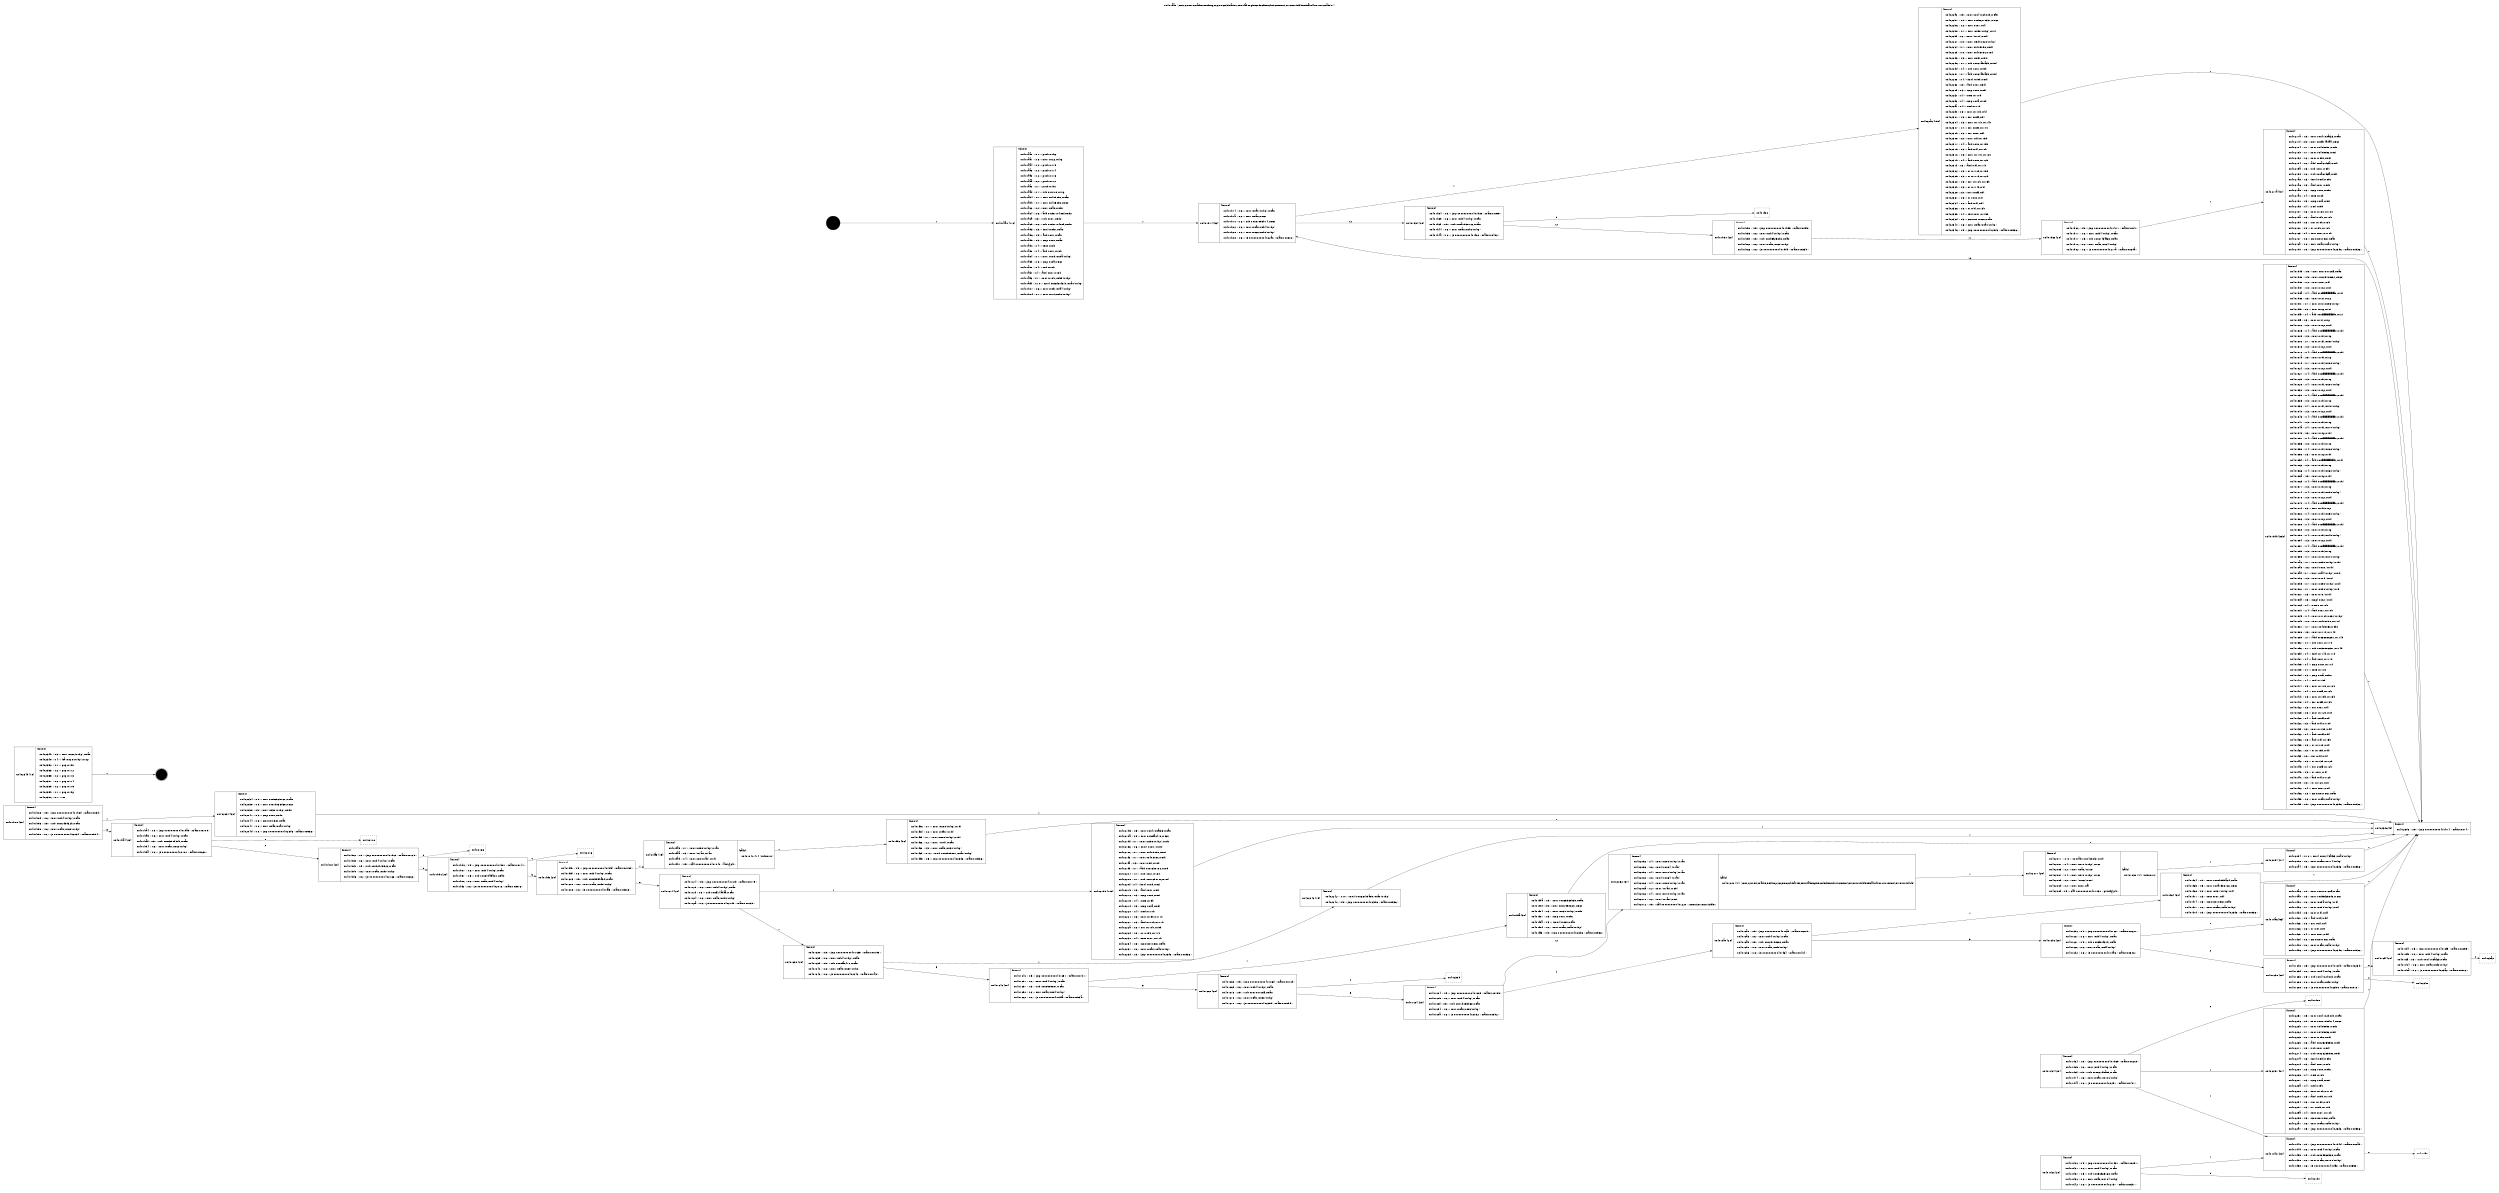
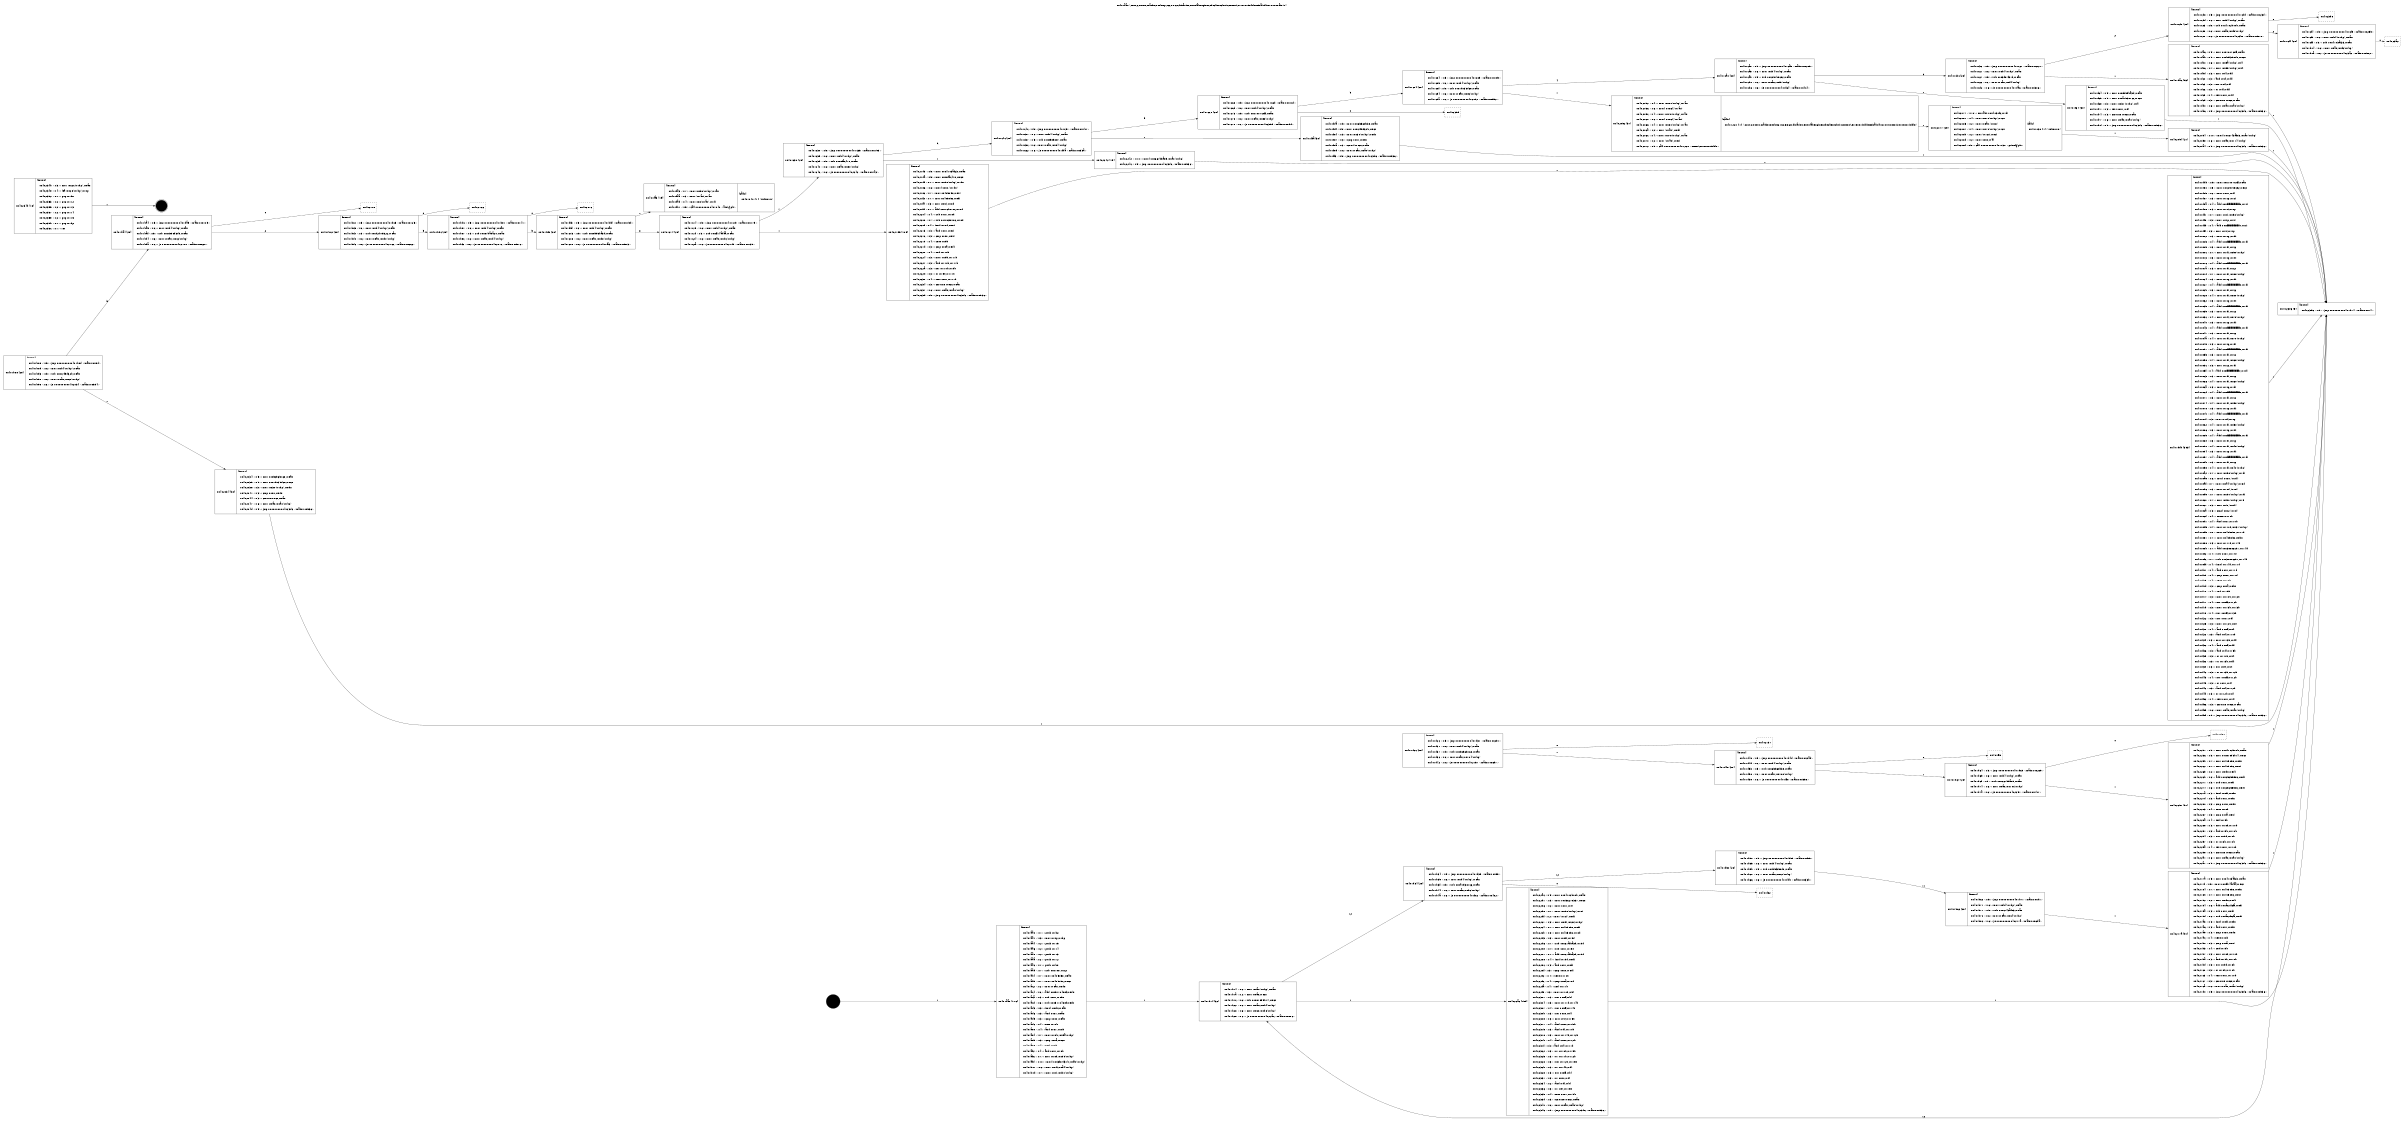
node "0x401fb6 [36]": removed
edge "0x401c84 [28]" -> "0x402052 [37]": label " 12" -> " 1"
edge "0x401d64 [28]" -> "0x401d48 [28]": reversed
